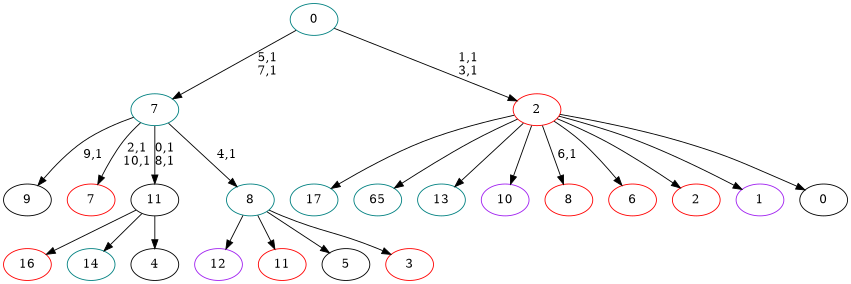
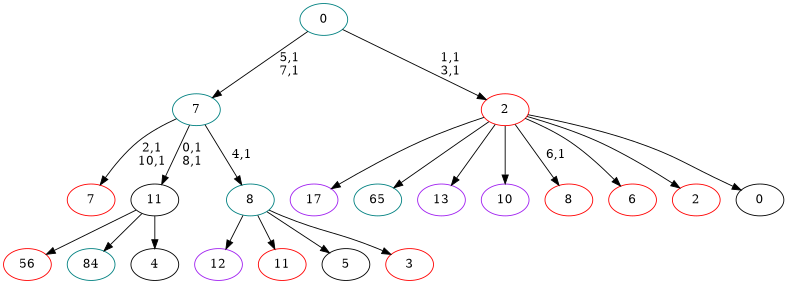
node "9": removed
node "17": color teal -> purple
node "13": color teal -> purple
node "1": removed
node "16": label "16" -> "56"
node "14": label "14" -> "84"
